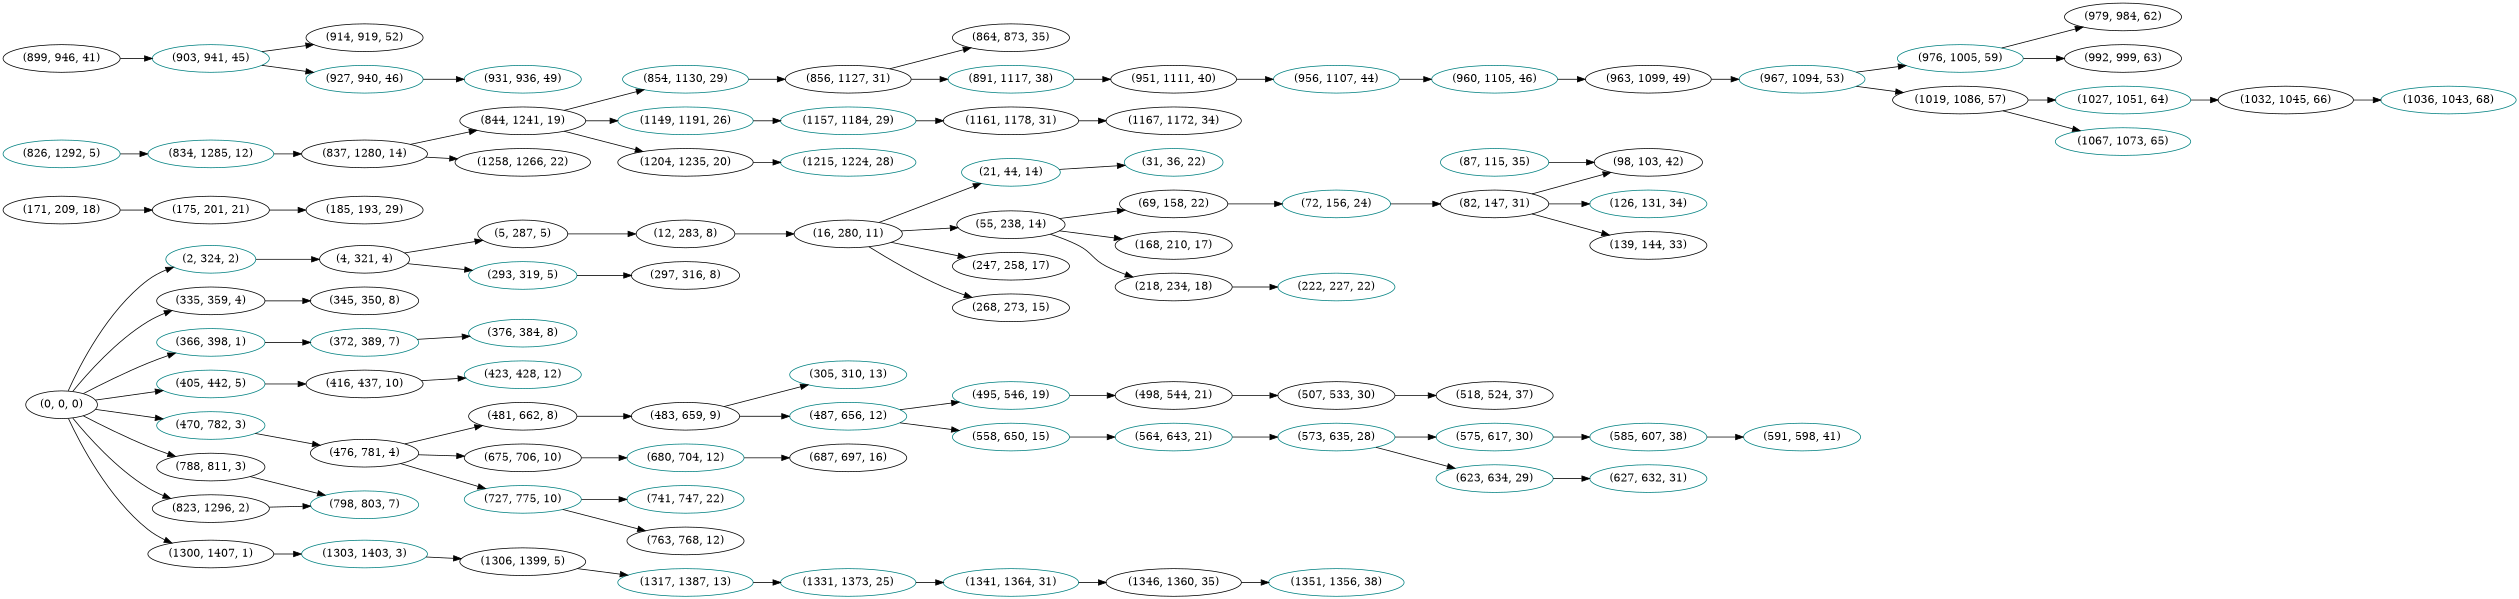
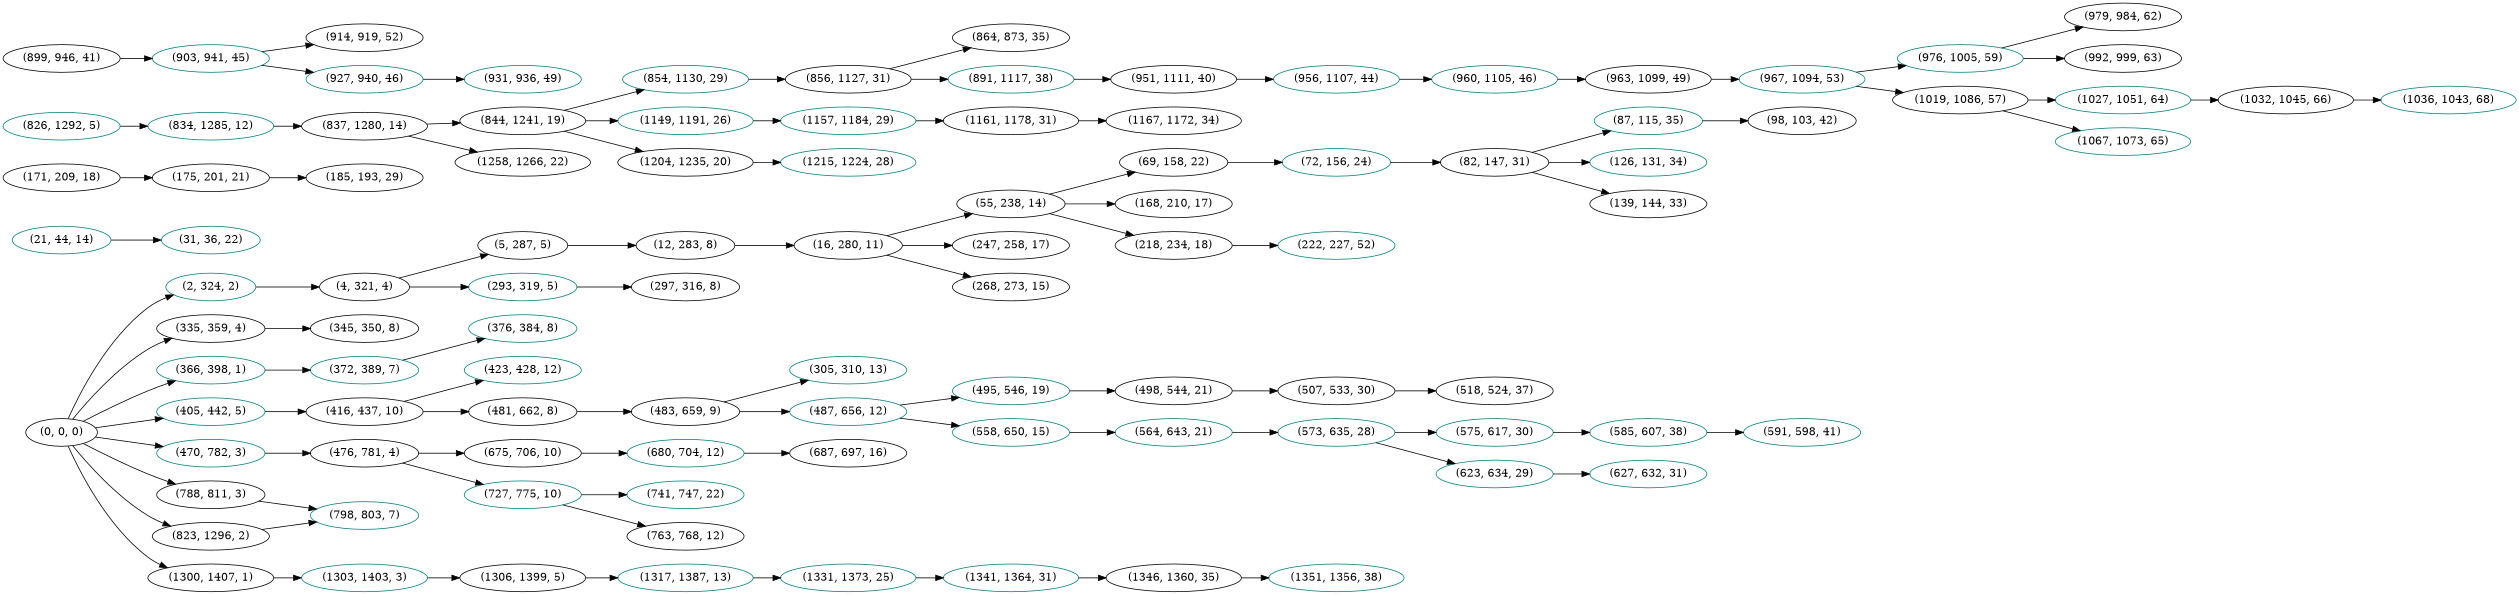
edge "(82, 147, 31)" -> "(98, 103, 42)": now "(82, 147, 31)" -> "(87, 115, 35)"
edge "(16, 280, 11)" -> "(21, 44, 14)": removed
node "(222, 227, 22)": label "(222, 227, 22)" -> "(222, 227, 52)"
edge "(476, 781, 4)" -> "(481, 662, 8)": now "(416, 437, 10)" -> "(481, 662, 8)"
